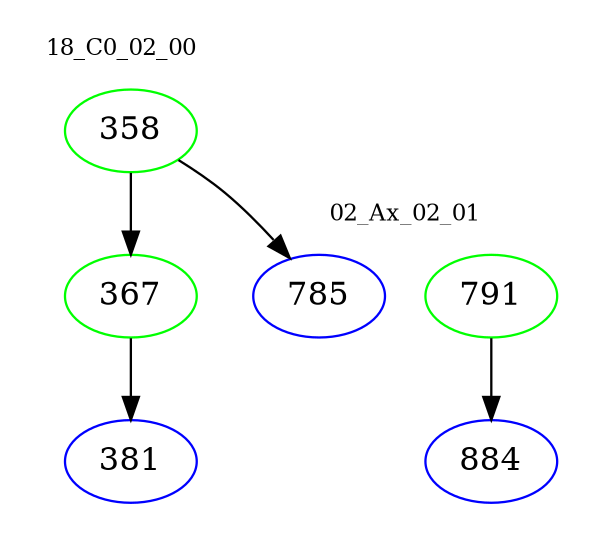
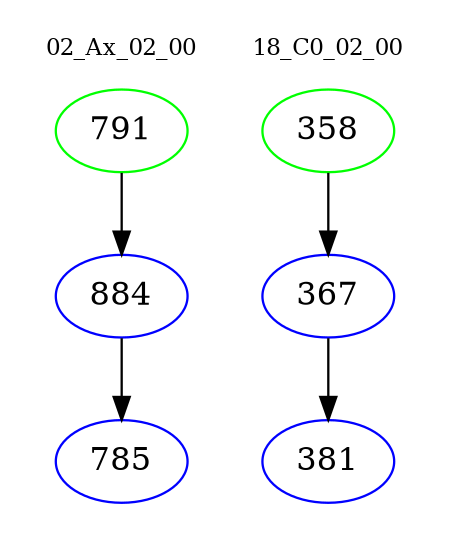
edge "358" -> "785": now "884" -> "785"
cluster "02_Ax_02_01": label "02_Ax_02_01" -> "02_Ax_02_00"
node "367": color green -> blue
